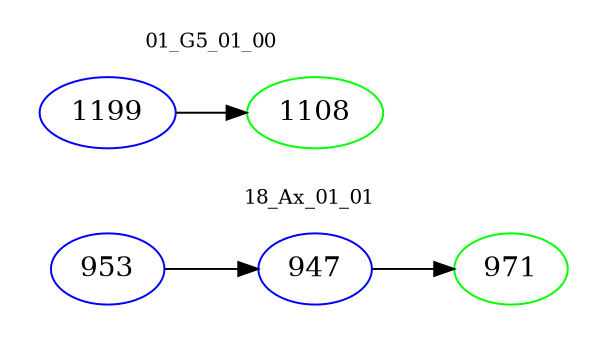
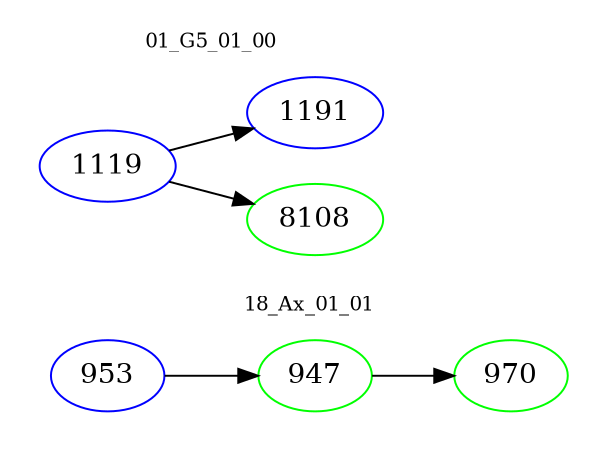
node "1199": label "1199" -> "1119"
node "1108": label "1108" -> "8108"
node "1191": added
node "947": color blue -> green
node "971": label "971" -> "970"
